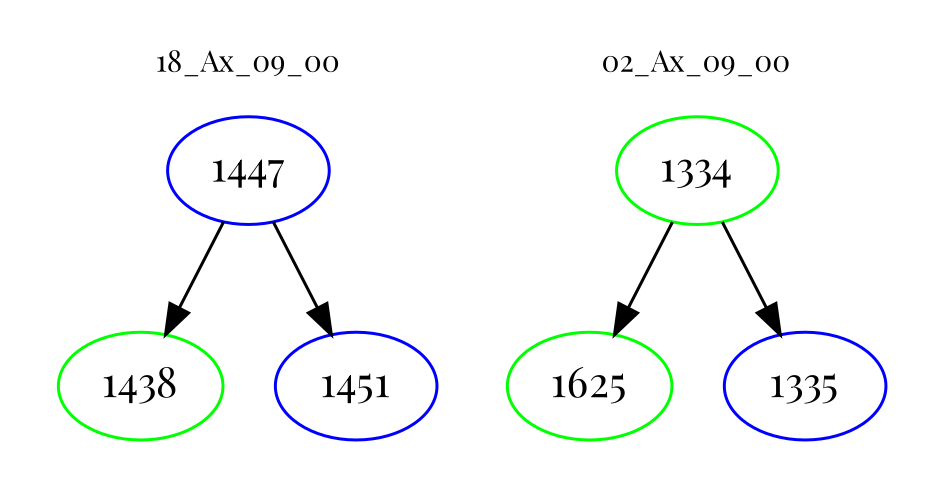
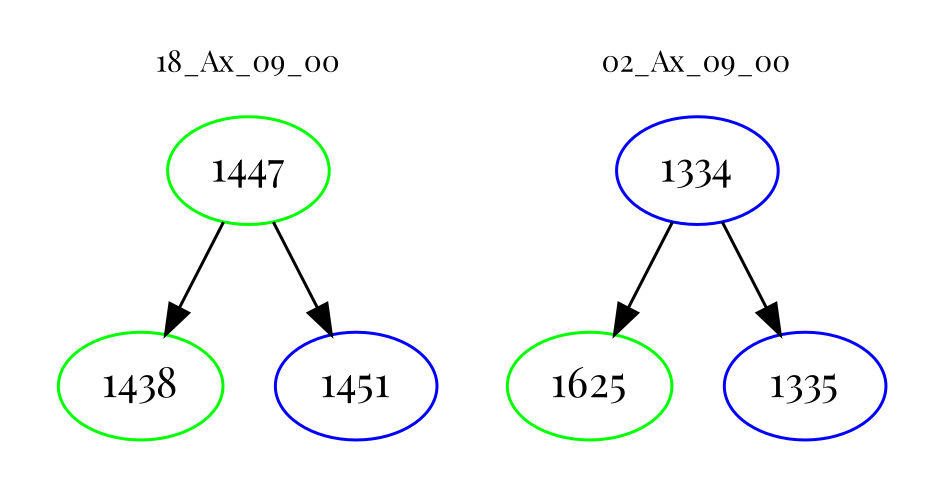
node "1447": color blue -> green
node "1334": color green -> blue
